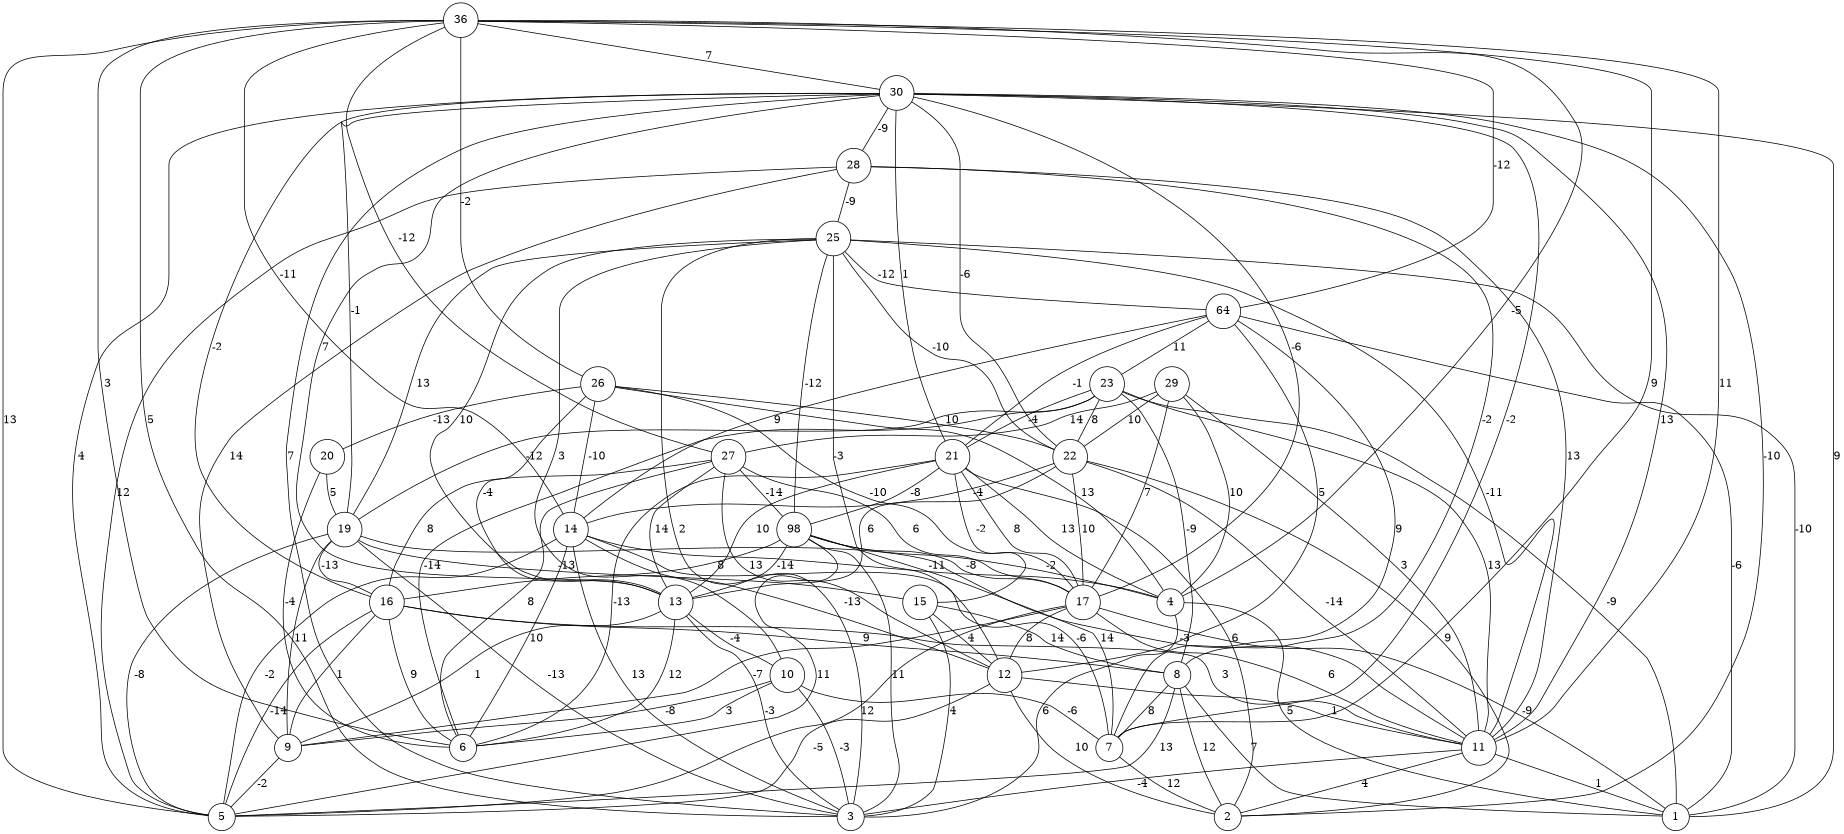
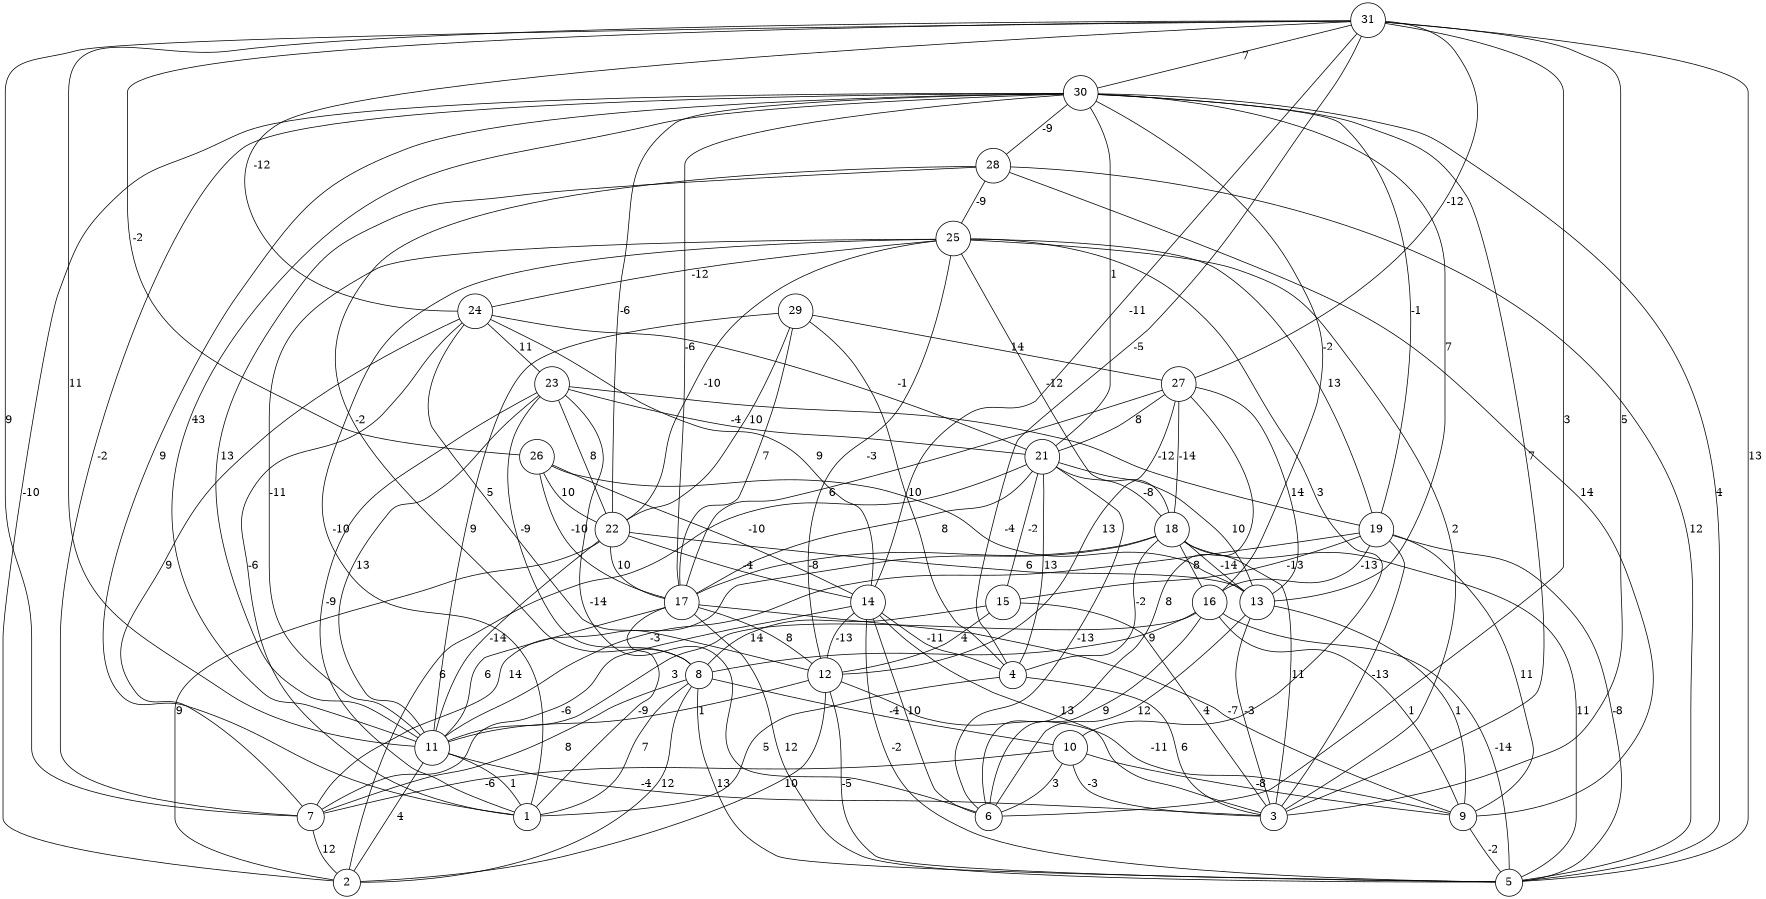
node "36": label "36" -> "31"
node "64": label "64" -> "24"
edge "25" -- "13": removed, label "10"
edge "30" -- "11": label "13" -> "43"
edge "26" -- "4": removed, label "13"
node "20": removed
edge "27" -- "16": now "27" -- "21"
node "98": label "98" -> "18"
edge "29" -- "11": label "3" -> "9"
edge "13" -- "10": now "8" -- "10"
edge "12" -- "9": added, label "-11"
